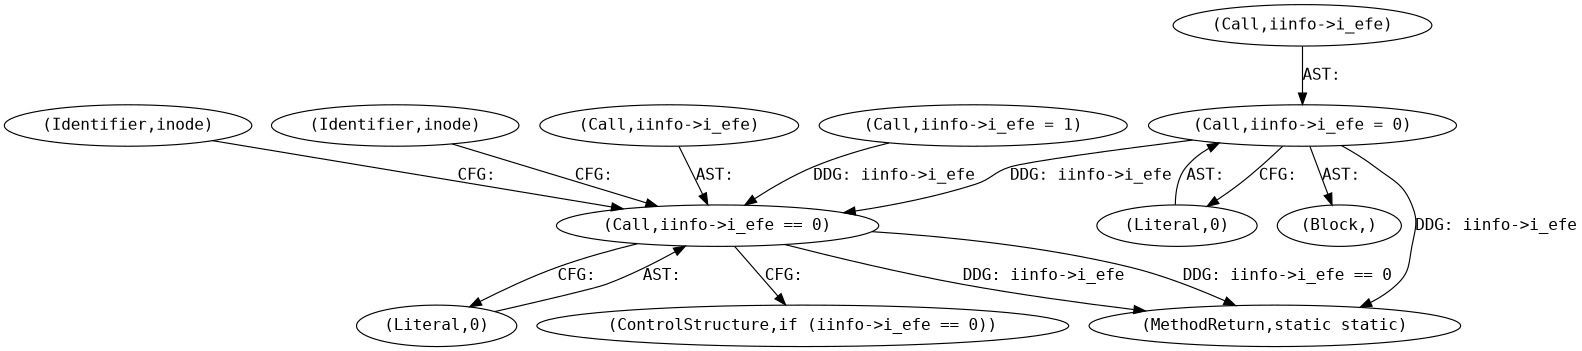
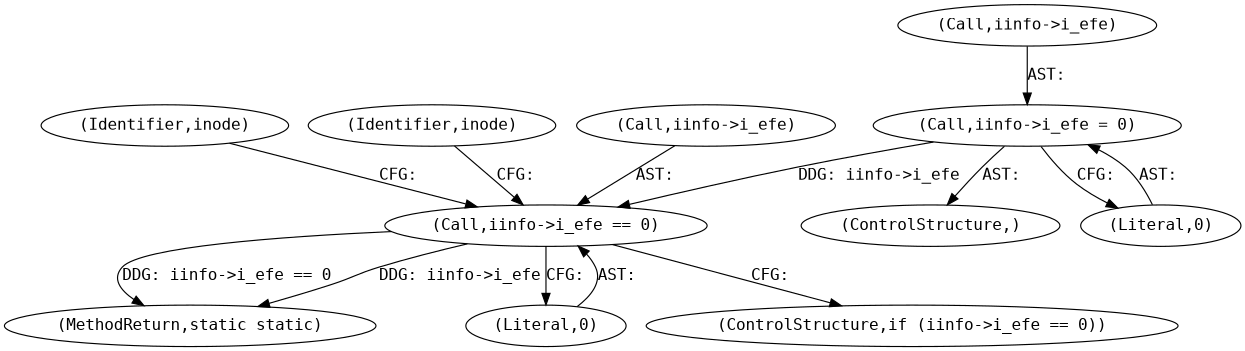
node "(Call,iinfo->i_efe = 1)": removed
edge "(Call,iinfo->i_efe = 0)" -> "(MethodReturn,static static)": removed, label "DDG: iinfo->i_efe"
node "(Block,)": label "(Block,)" -> "(ControlStructure,)"
